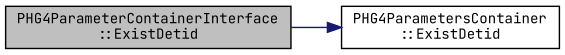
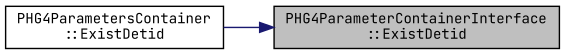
edge "PHG4ParameterContainerInterface ::ExistDetid" -> "PHG4ParametersContainer ::ExistDetid": reversed
